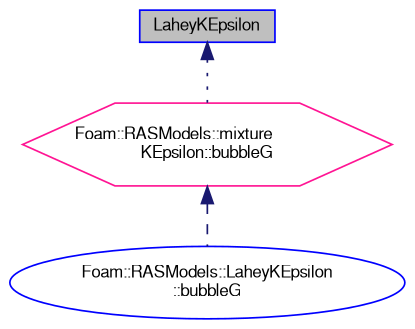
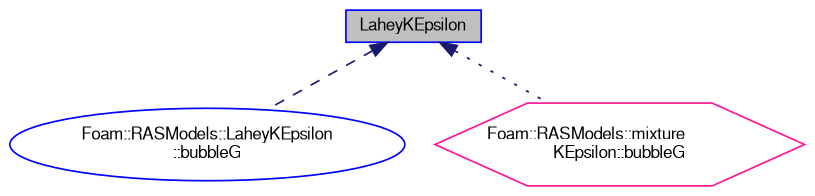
edge "Foam::RASModels::LaheyKEpsilon ::bubbleG" -> "Foam::RASModels::mixture KEpsilon::bubbleG": now "Foam::RASModels::LaheyKEpsilon ::bubbleG" -> "LaheyKEpsilon"
